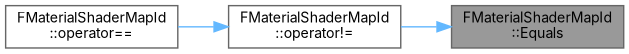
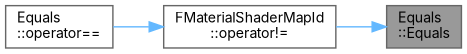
node "FMaterialShaderMapId ::operator==": label "FMaterialShaderMapId ::operator==" -> "Equals ::operator=="
node "FMaterialShaderMapId ::Equals": label "FMaterialShaderMapId ::Equals" -> "Equals ::Equals"
